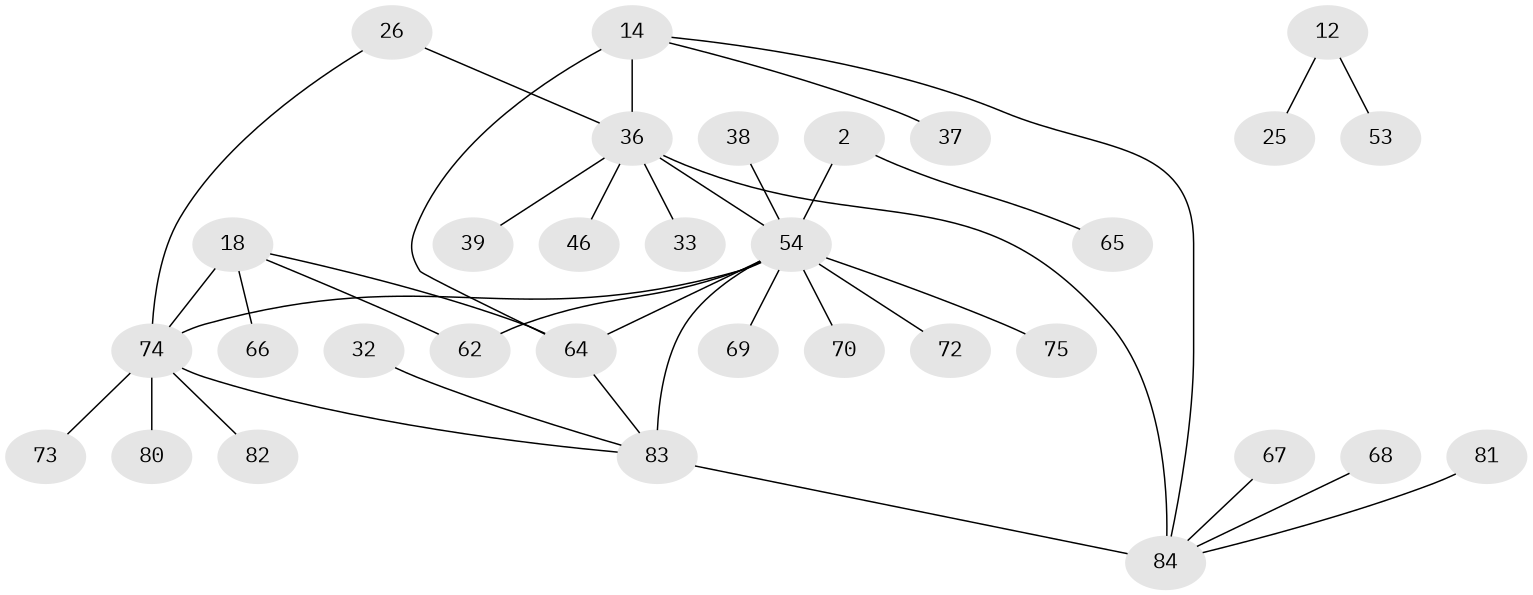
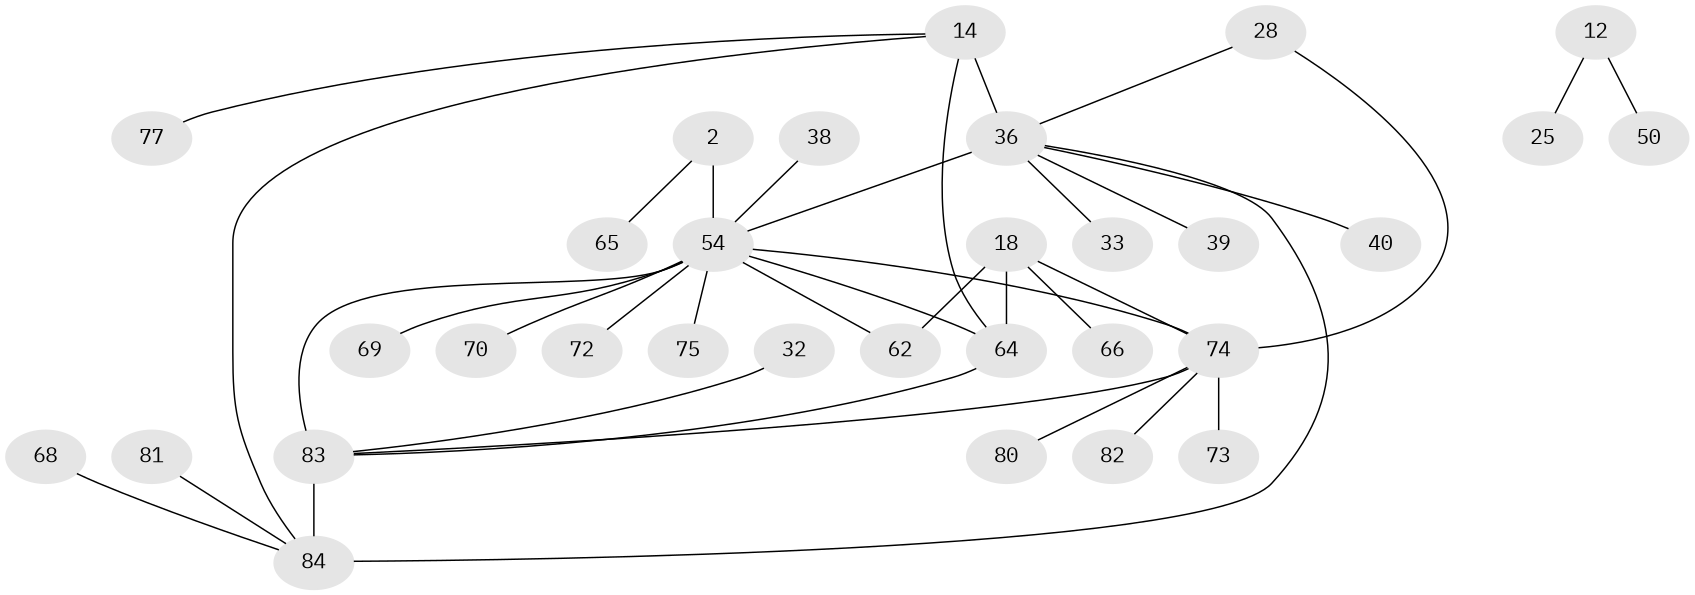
node "26": label "26" -> "28"
node "37": label "37" -> "77"
node "53": label "53" -> "50"
node "46": label "46" -> "40"
node "67": removed
